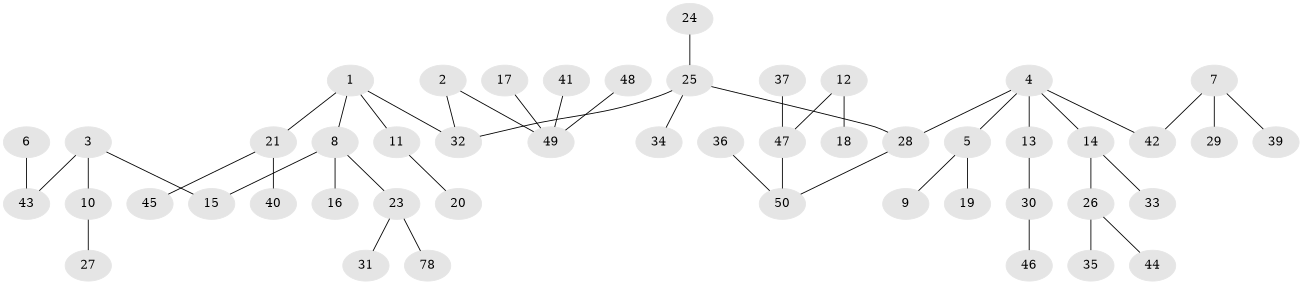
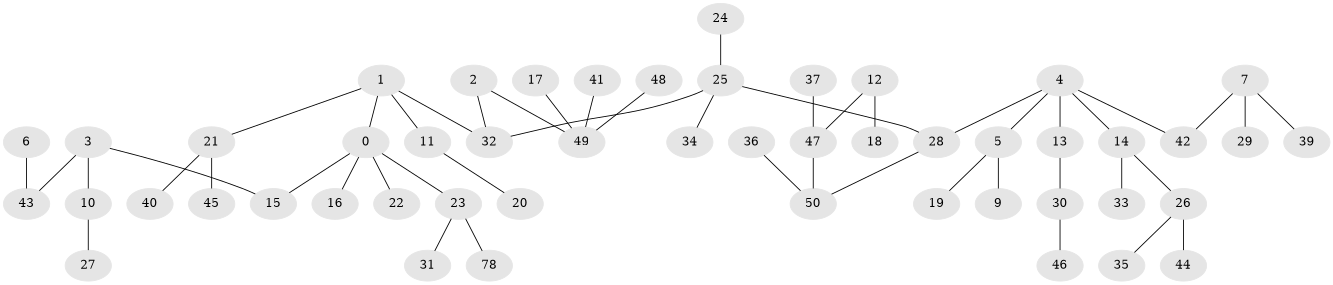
node "8": label "8" -> "0"
node "22": added
